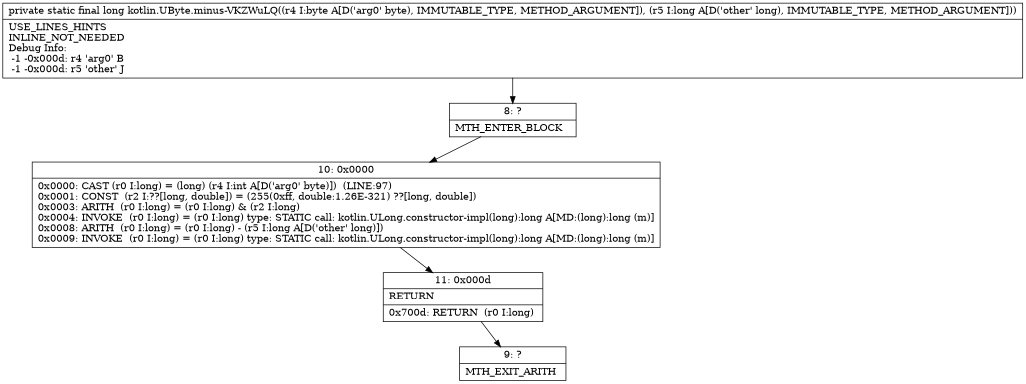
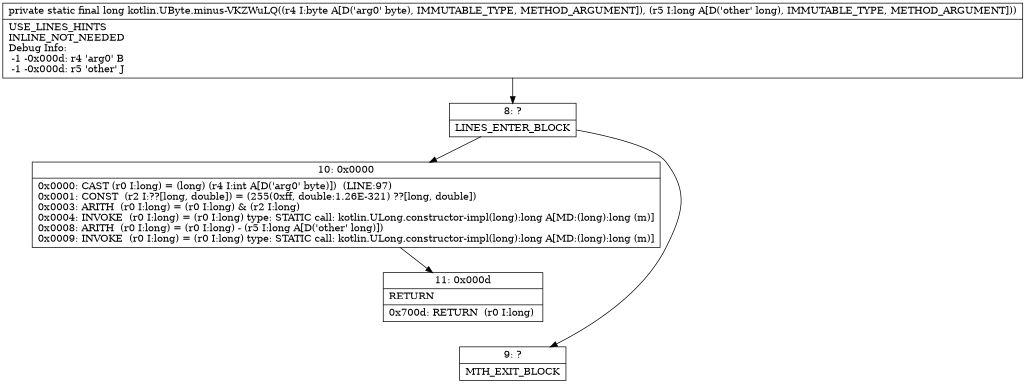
node "8: ?": text "MTH_ENTER_BLOCK" -> "LINES_ENTER_BLOCK"
edge "11: 0x000d" -> "9: ?": now "8: ?" -> "9: ?"
node "9: ?": text "MTH_EXIT_ARITH" -> "MTH_EXIT_BLOCK"
